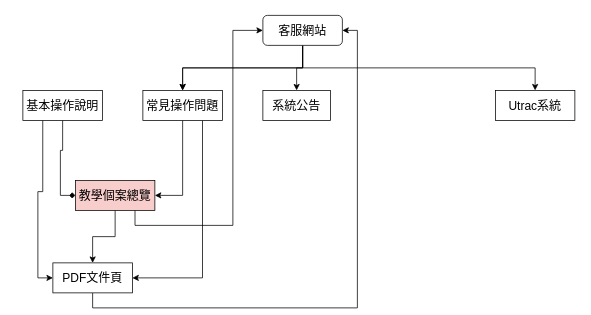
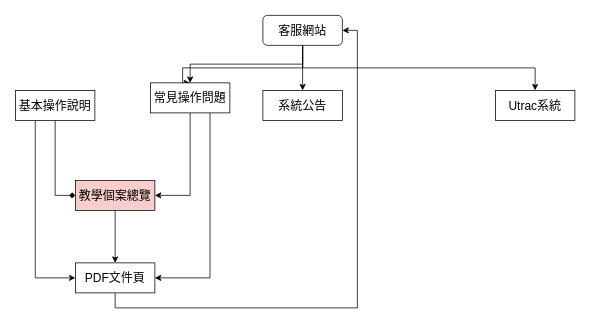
node "基本操作說明": moved (63, 105) -> (55, 105)
node "常見操作問題": moved (183, 105) -> (190, 98)
node "系統公告": size 68x30 -> 80x30
edge "教學個案總覽" -> "客服網站": removed
node "PDF文件頁": moved (93, 278) -> (115, 278)
